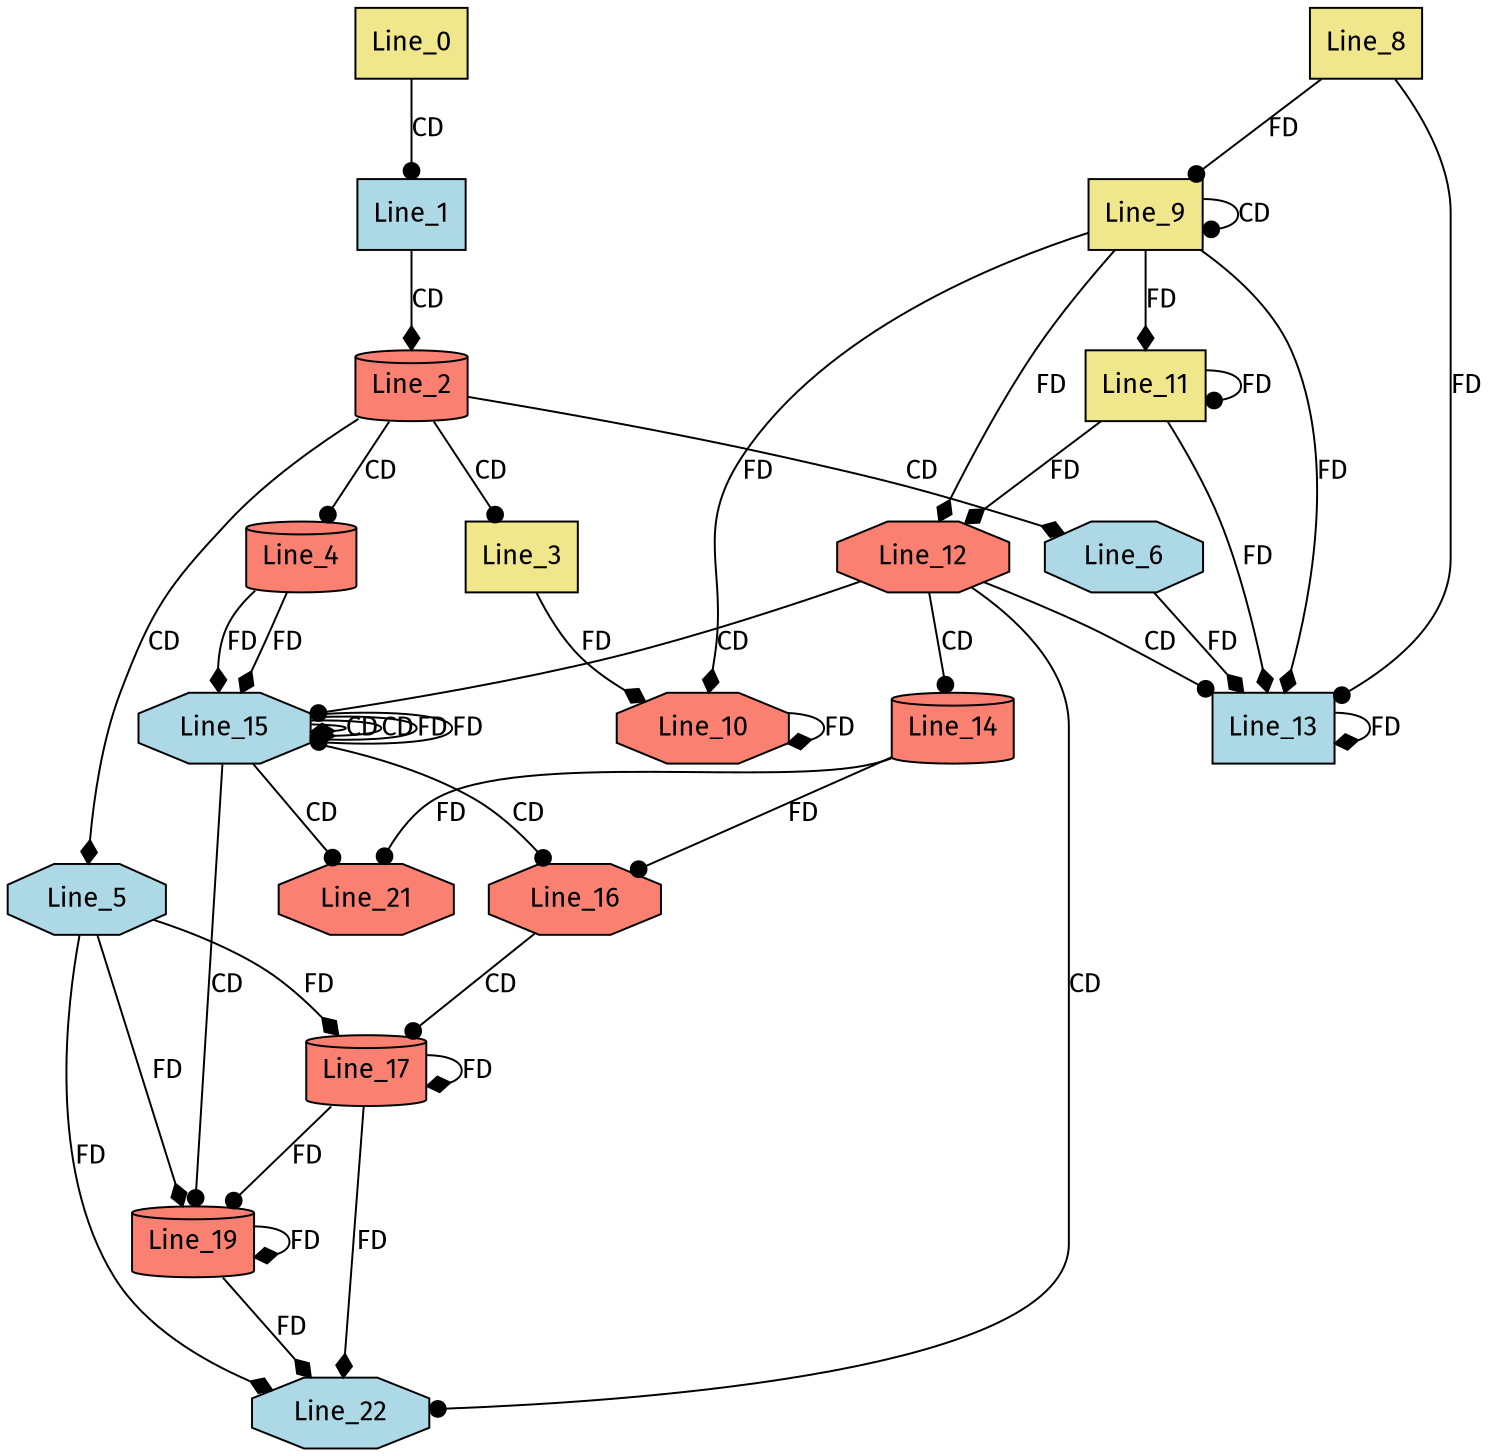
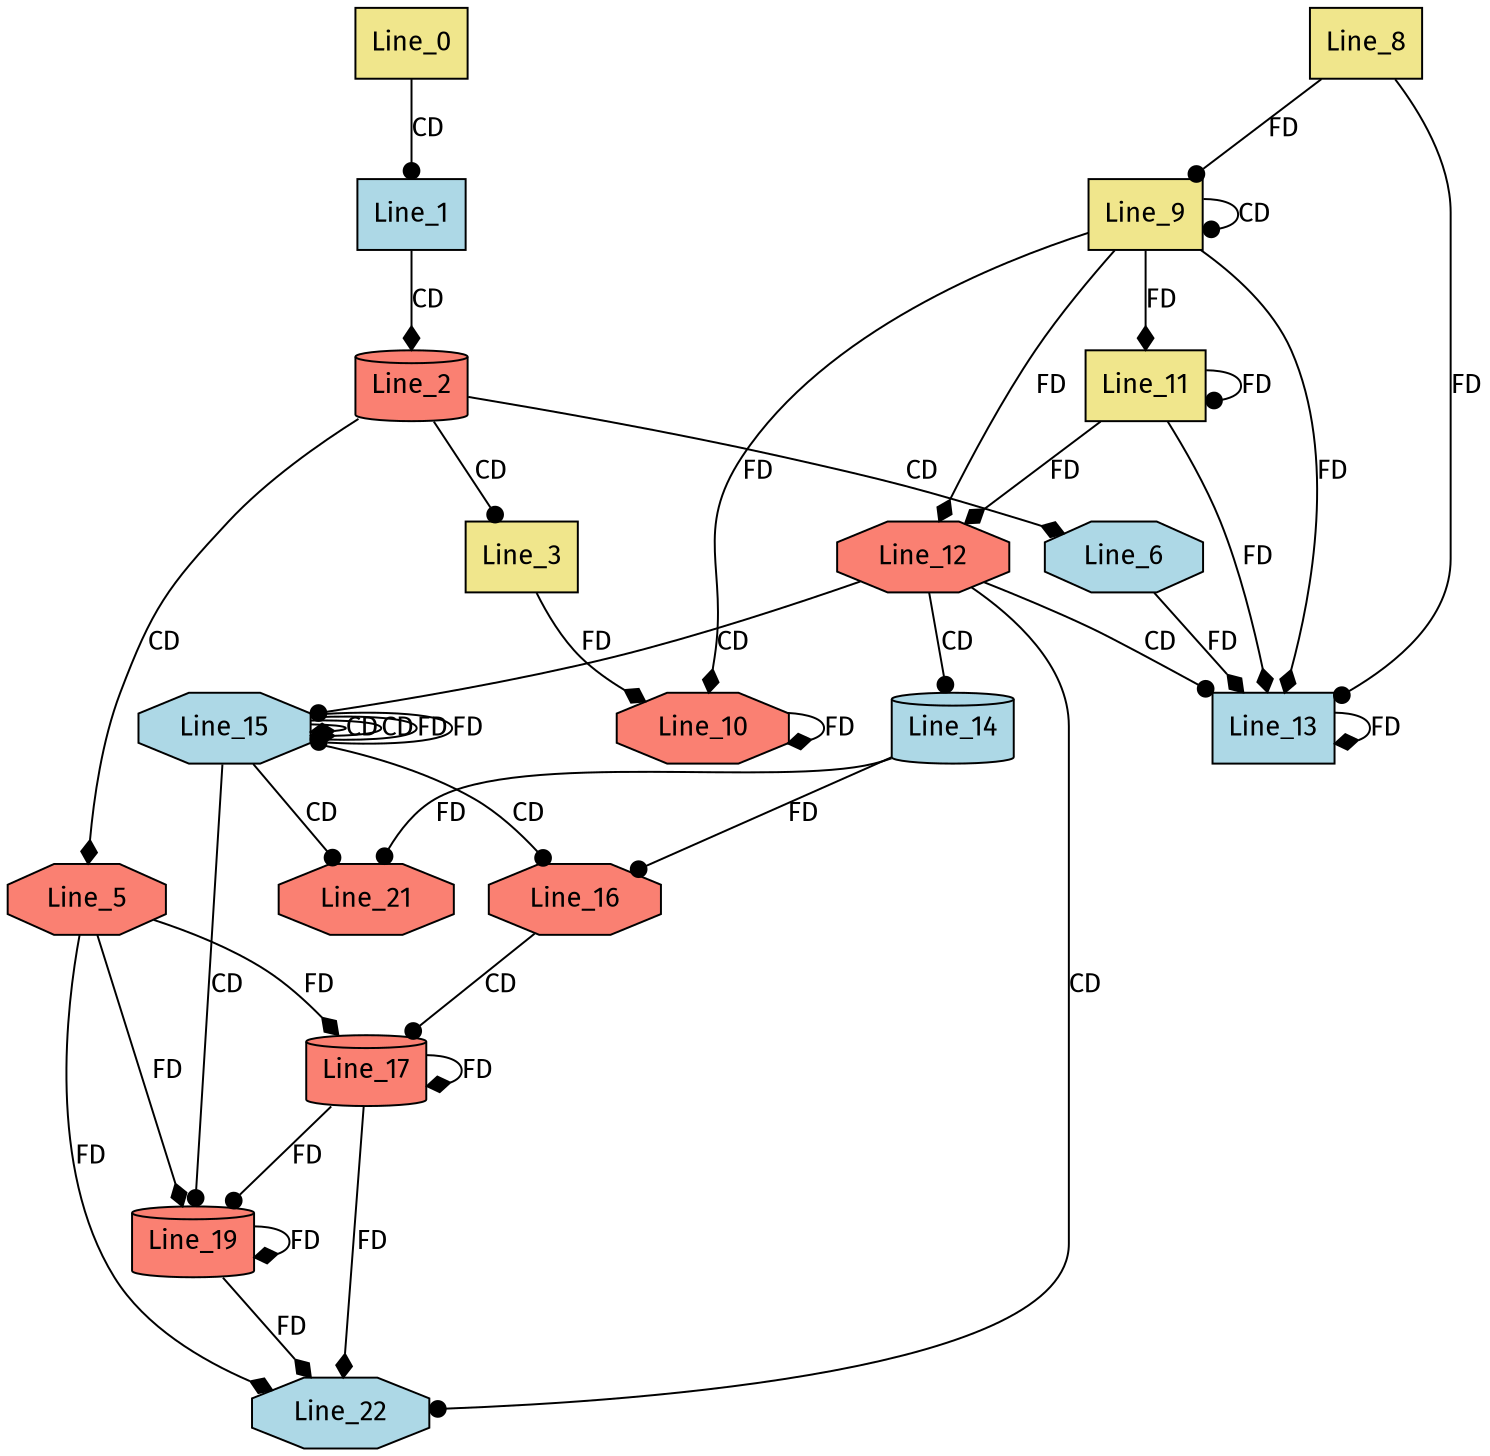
node "Line_4": removed
node "Line_14": fillcolor salmon -> lightblue
node "Line_5": fillcolor lightblue -> salmon
